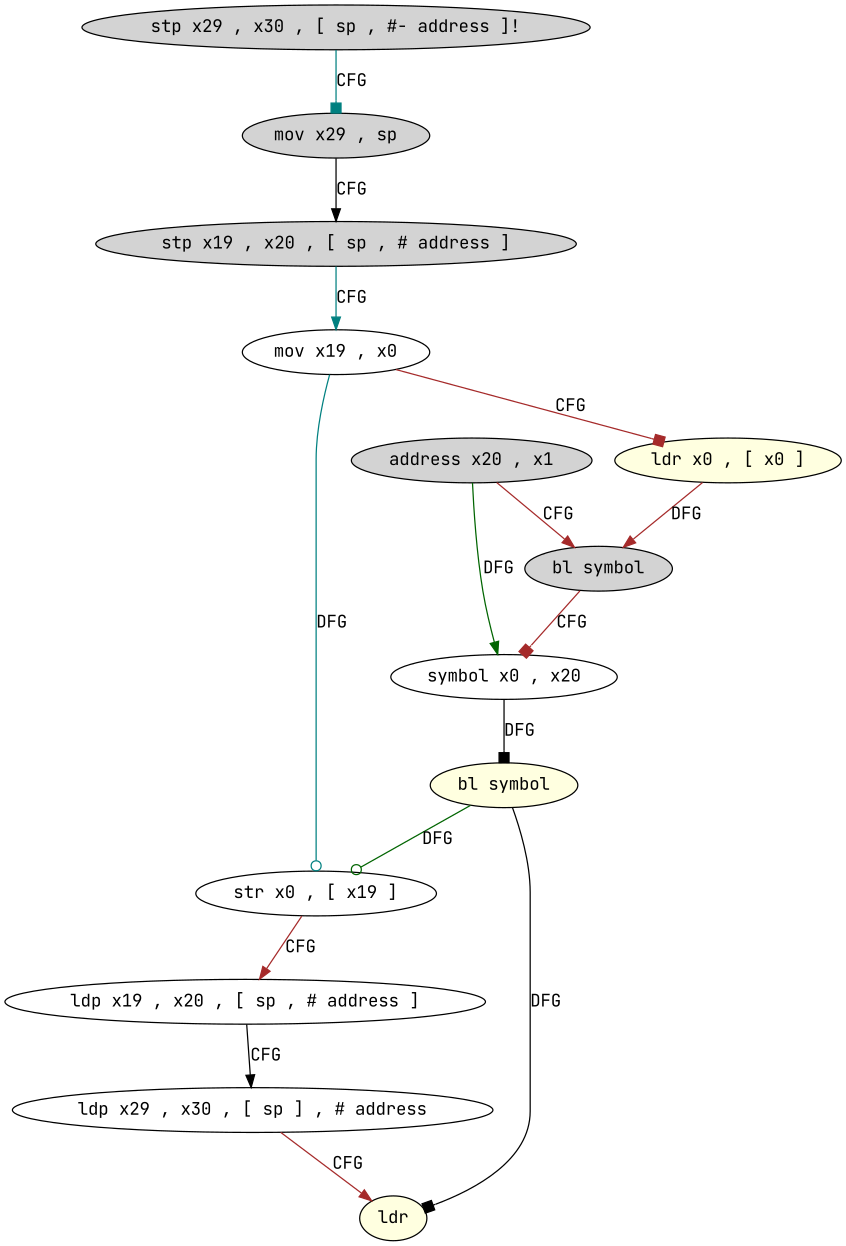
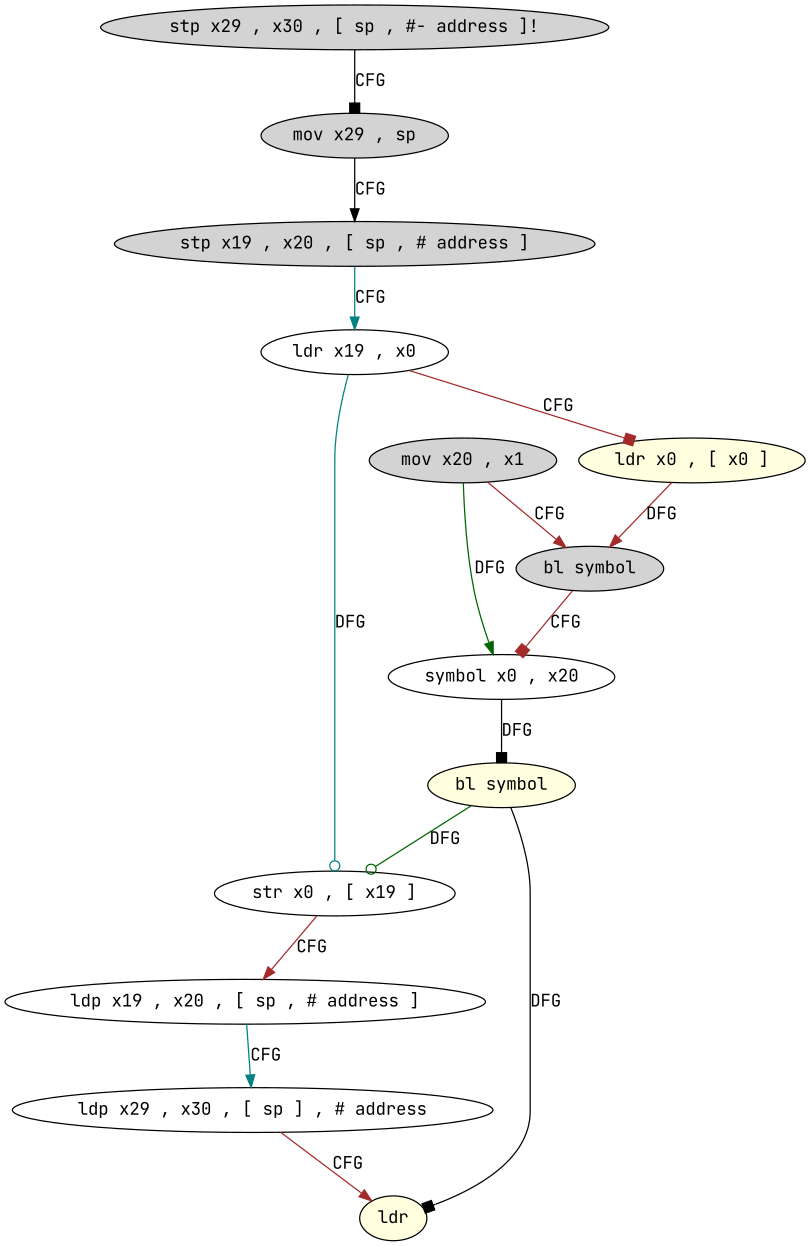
edge "stp x29 , x30 , [ sp , #- address ]!" -> "mov x29 , sp": color teal -> black
node "mov x19 , x0": label "mov x19 , x0" -> "ldr x19 , x0"
node "address x20 , x1": label "address x20 , x1" -> "mov x20 , x1"
edge "ldp x19 , x20 , [ sp , # address ]" -> "ldp x29 , x30 , [ sp ] , # address": color black -> teal
